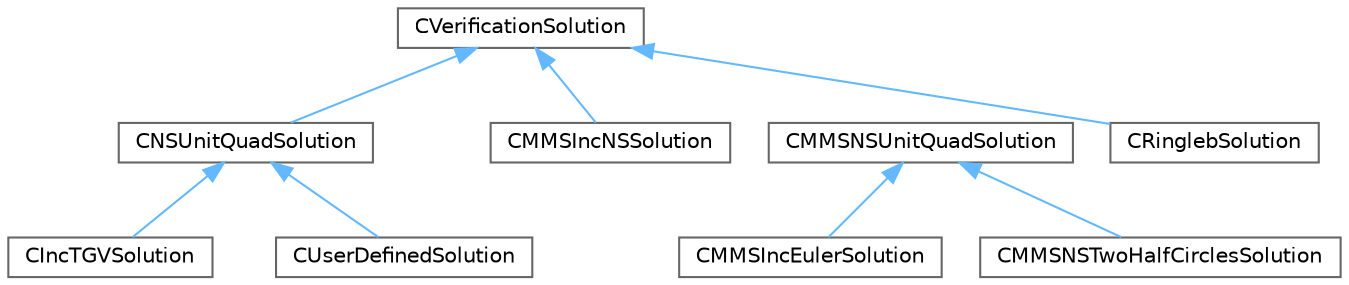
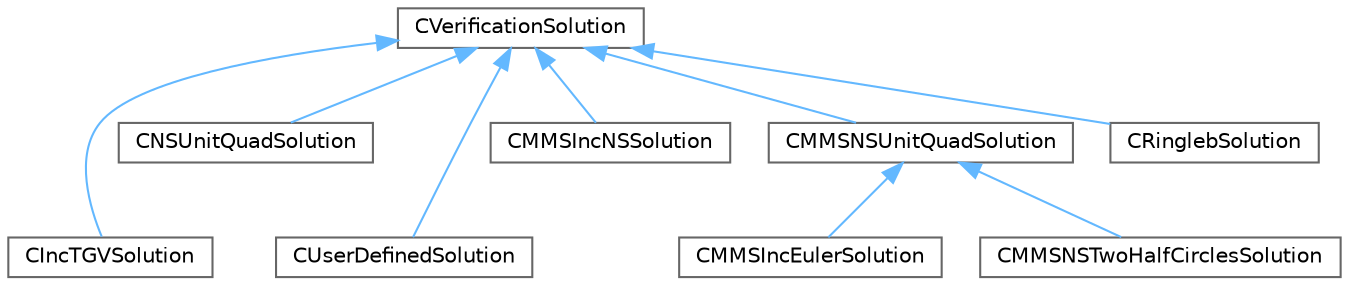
edge "CMMSNSUnitQuadSolution" -> "CVerificationSolution": added
edge "CIncTGVSolution" -> "CNSUnitQuadSolution": now "CIncTGVSolution" -> "CVerificationSolution"
edge "CUserDefinedSolution" -> "CNSUnitQuadSolution": now "CUserDefinedSolution" -> "CVerificationSolution"
